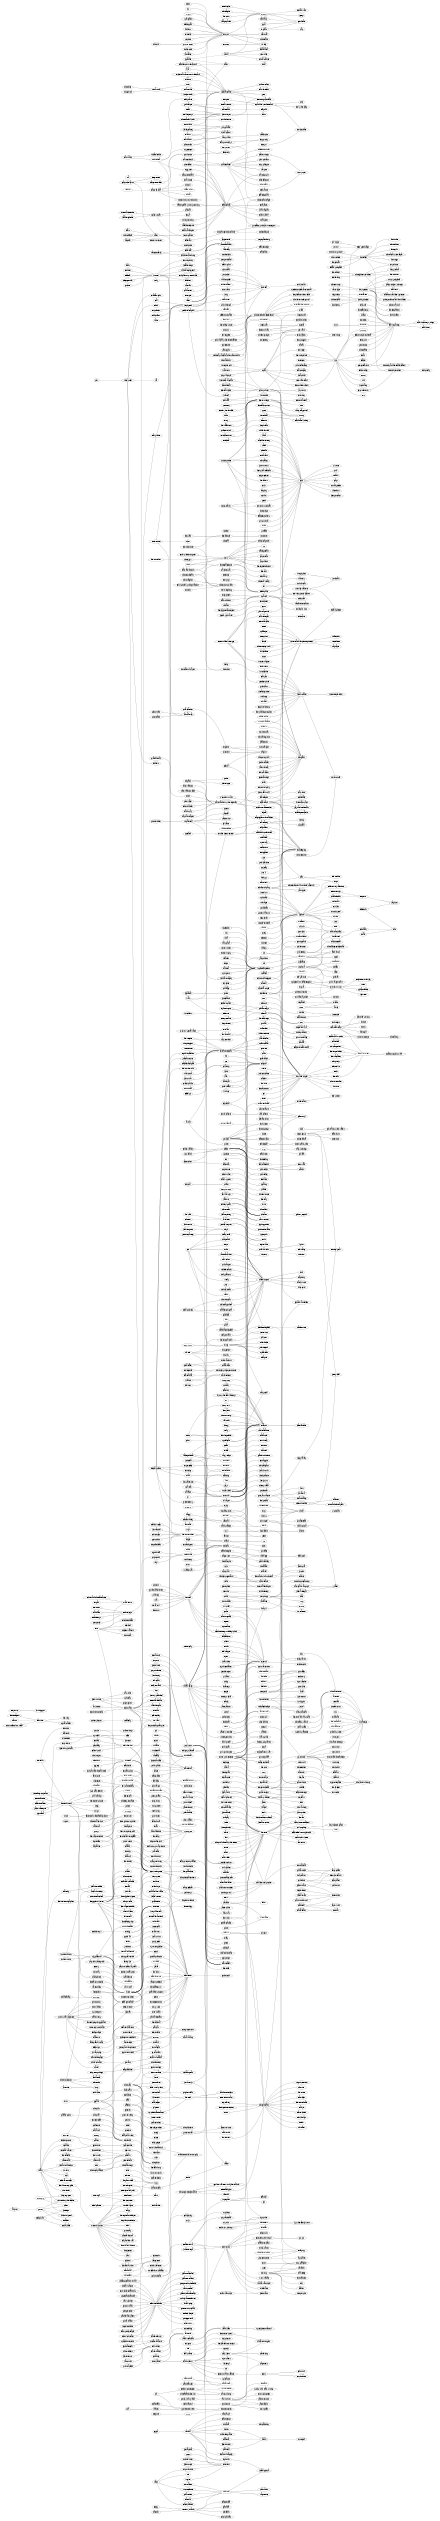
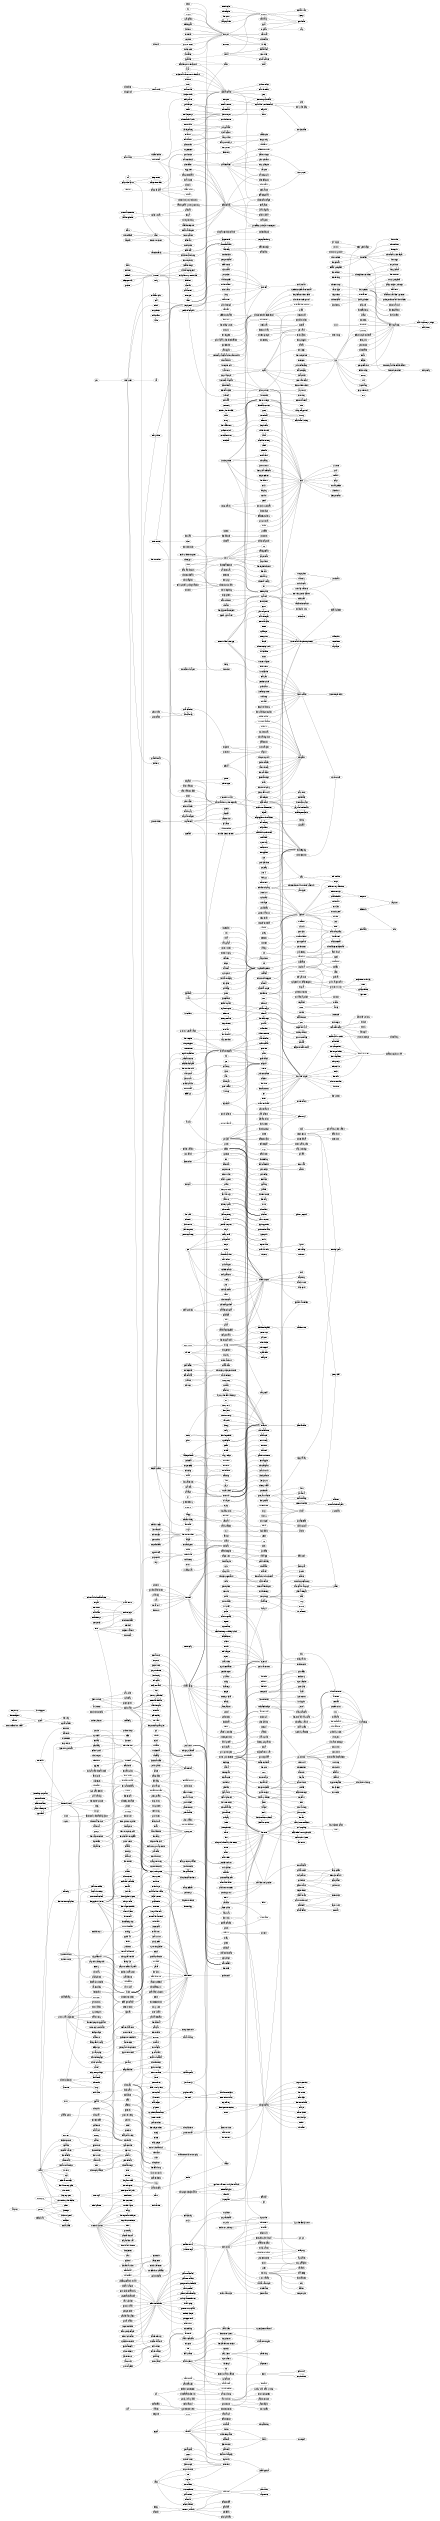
node "Boney M.": label "Boney M." -> "Martha M."
node "Dead or Alive": label "Dead or Alive" -> "Dead or Eric"
node "Death": removed
node "The Wombats": removed
node "Hadouken!": label "Hadouken!" -> "Arjona!"
